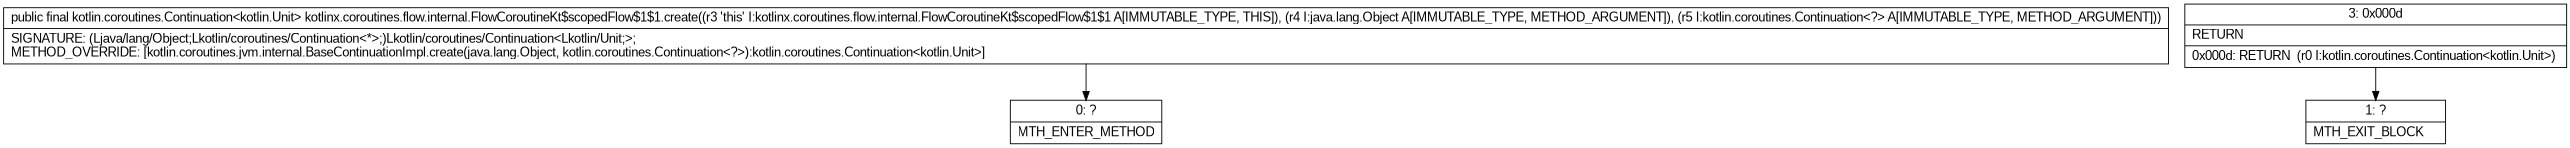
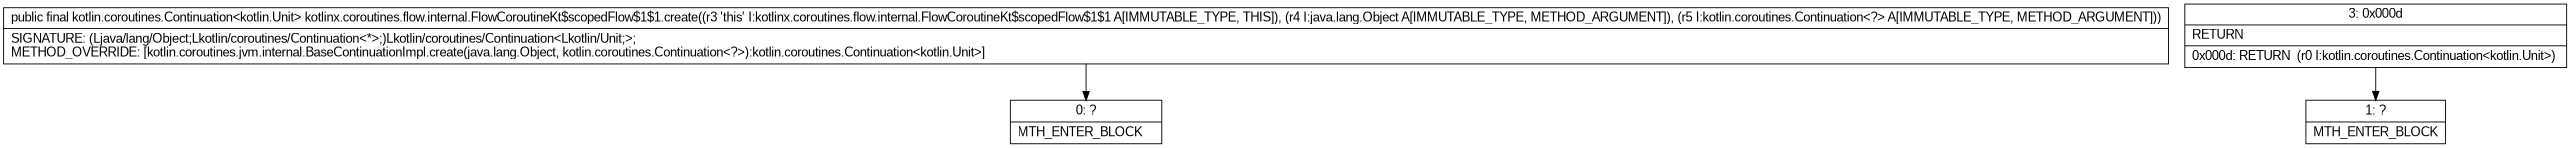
node "0: ?": text "MTH_ENTER_METHOD" -> "MTH_ENTER_BLOCK"
node "1: ?": text "MTH_EXIT_BLOCK" -> "MTH_ENTER_BLOCK"
